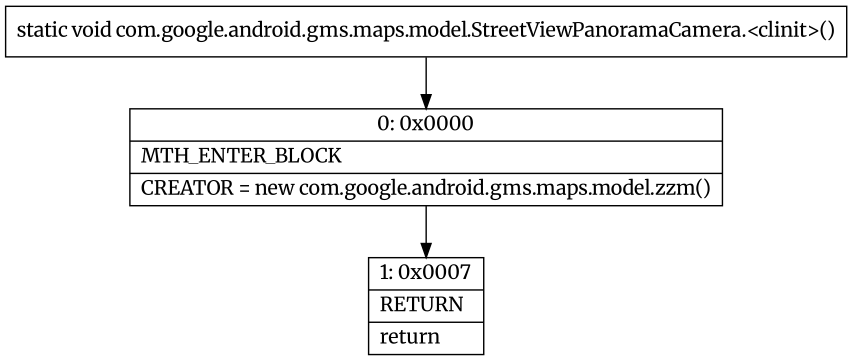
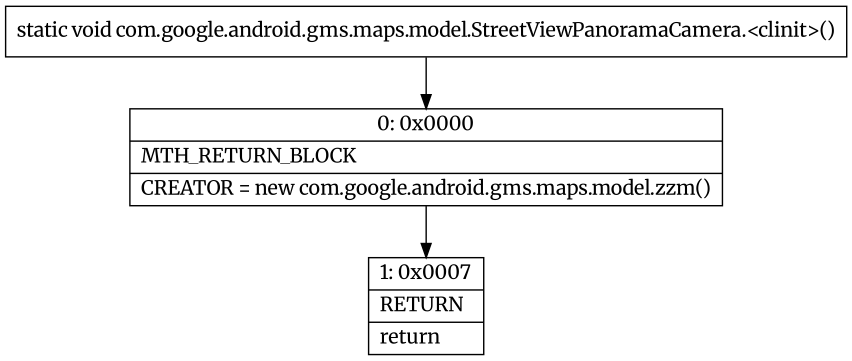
node "0: 0x0000": text "MTH_ENTER_BLOCK" -> "MTH_RETURN_BLOCK"
